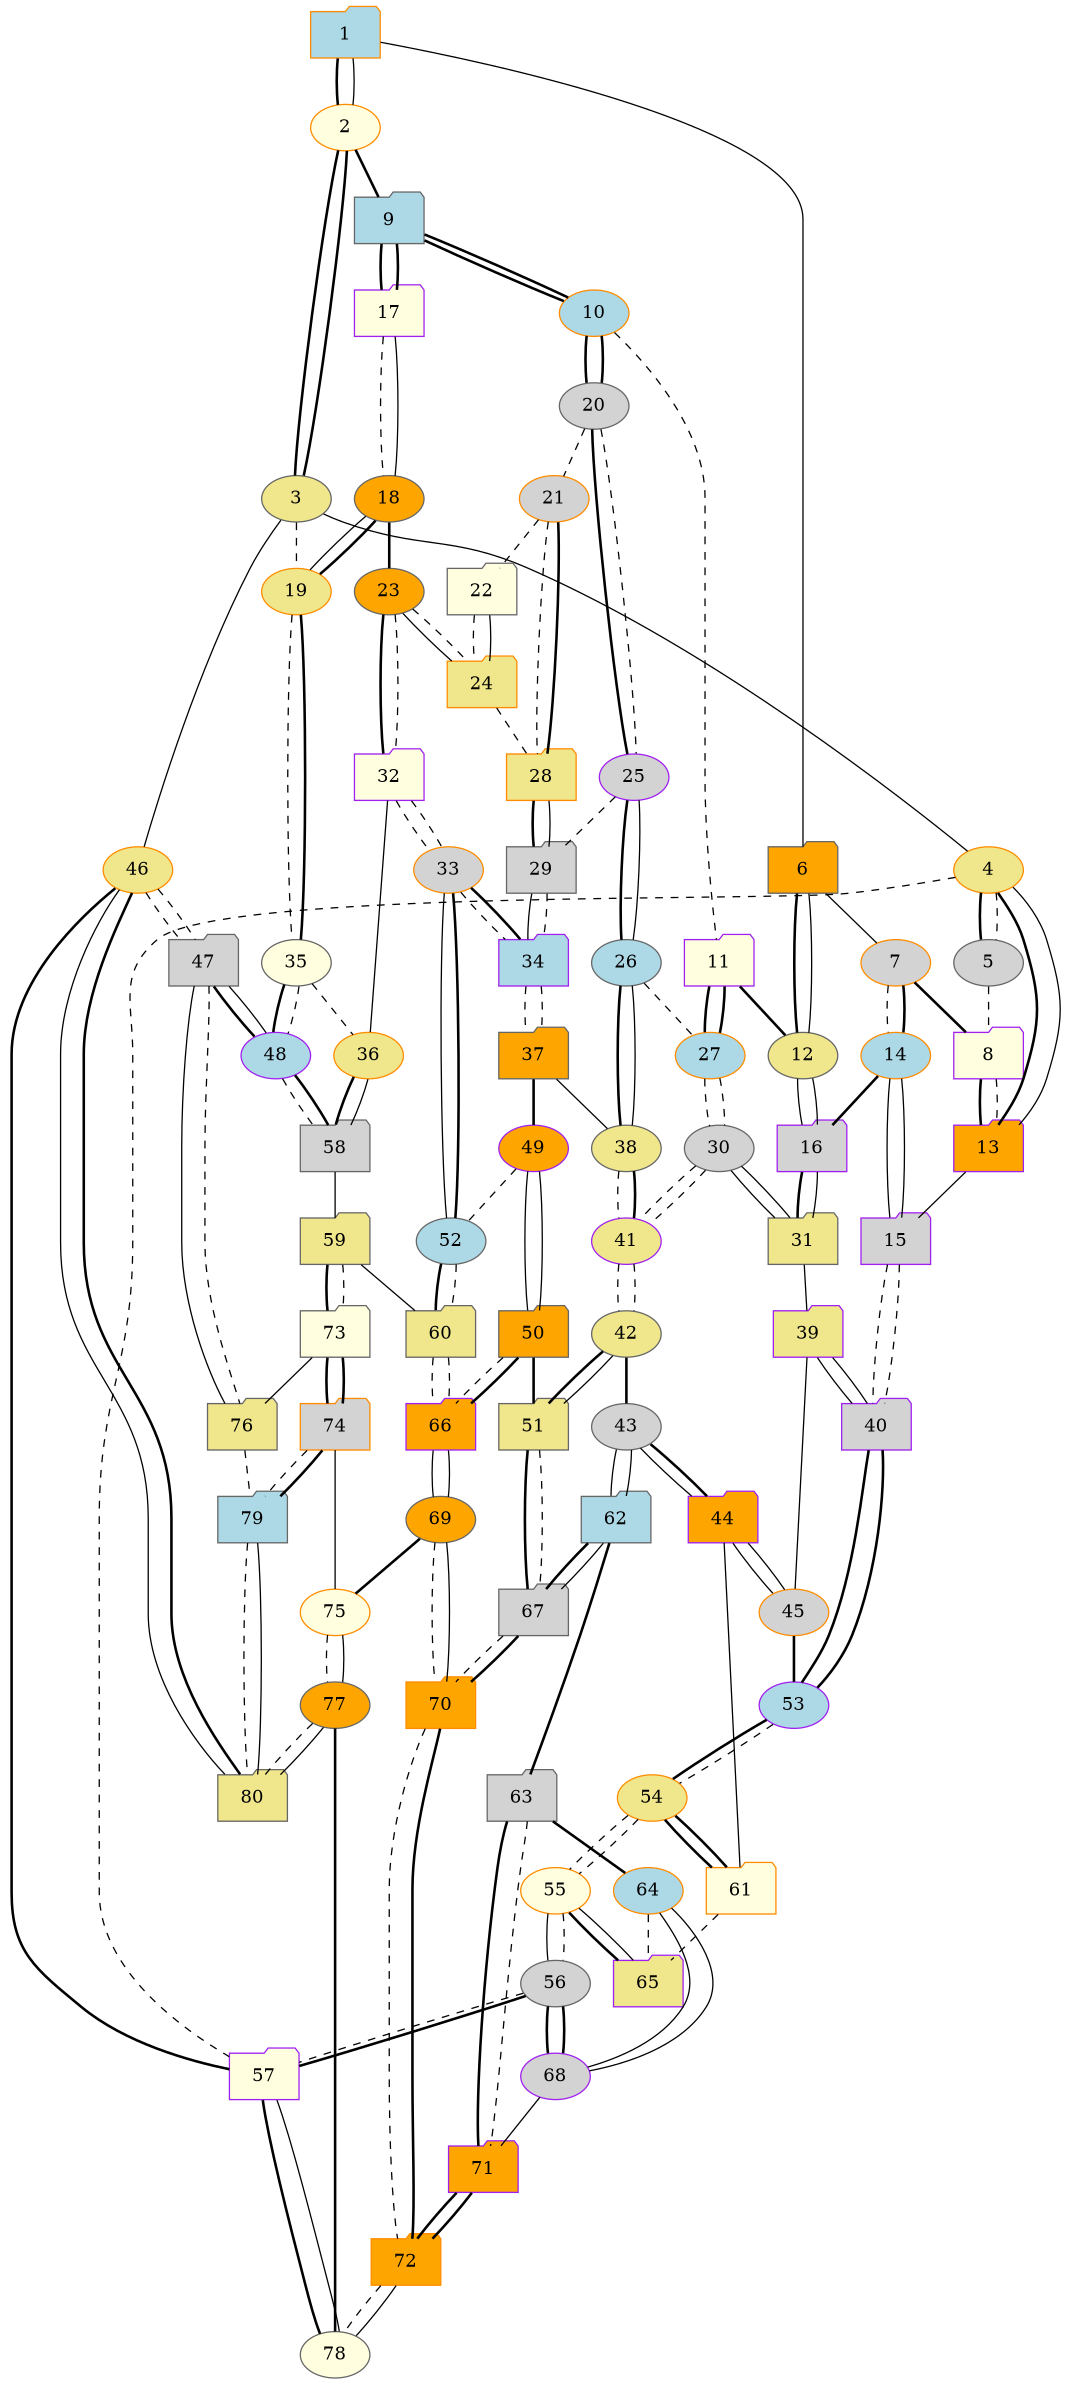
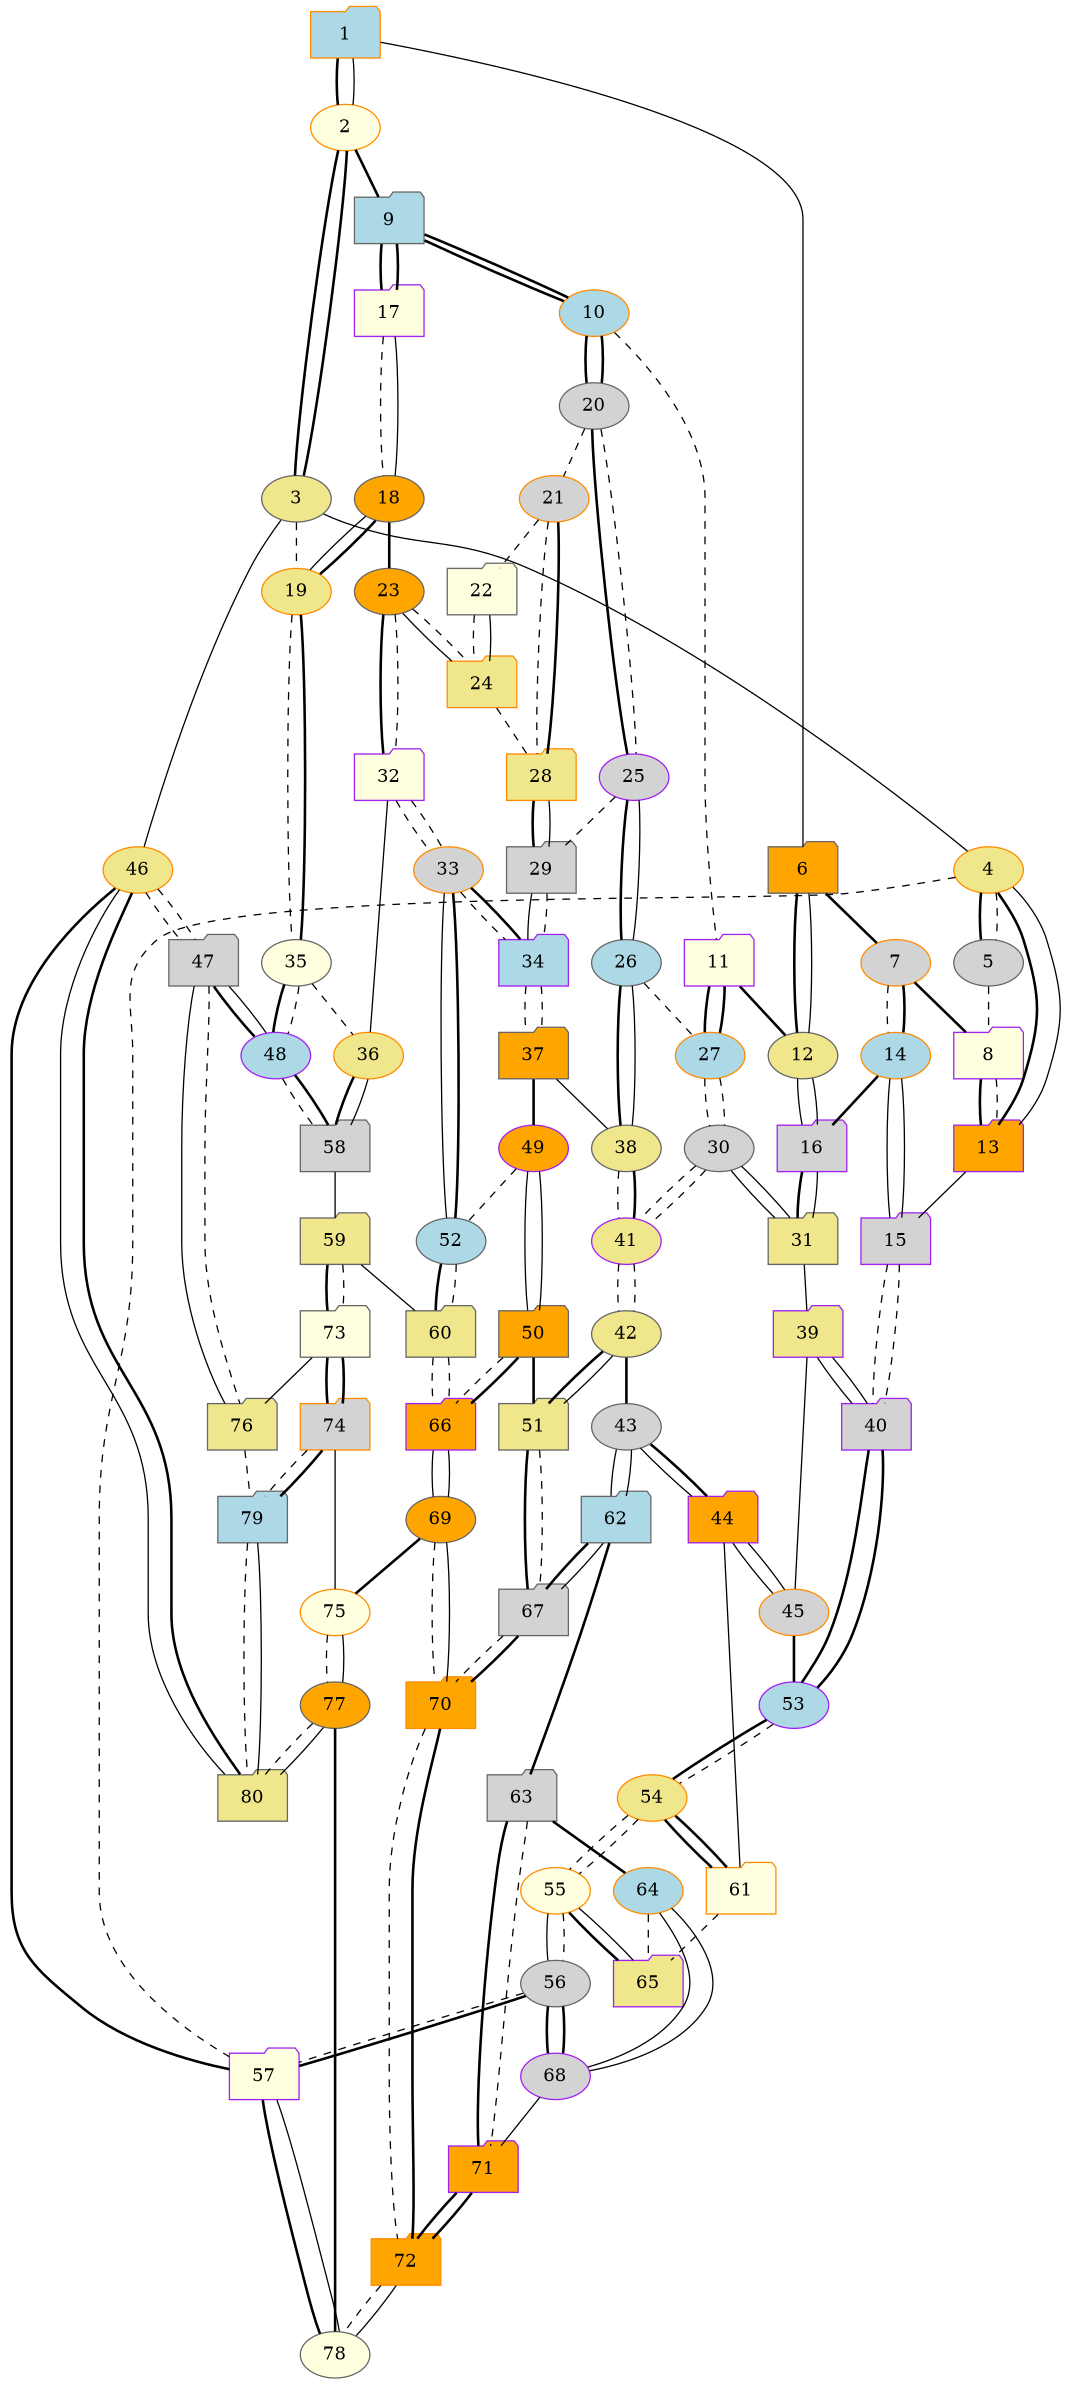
edge "6" -- "7": style solid -> bold
